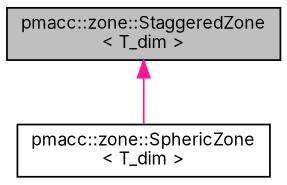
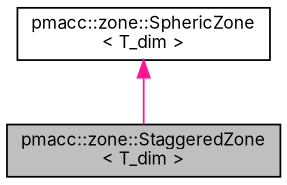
edge "pmacc::zone::SphericZone < T_dim >" -> "pmacc::zone::StaggeredZone < T_dim >": reversed
